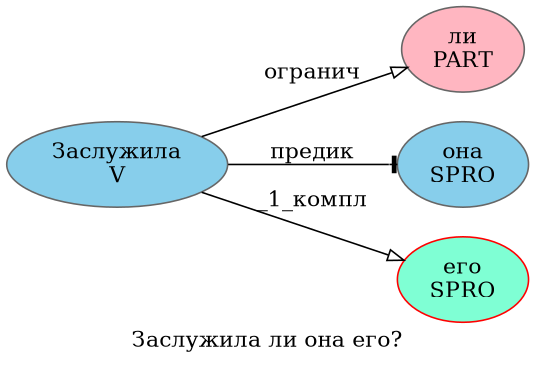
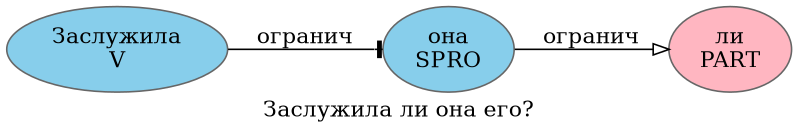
edge "Заслужила V" -> "ли PART": now "она SPRO" -> "ли PART"
edge "Заслужила V" -> "она SPRO": label "предик" -> "огранич"
node "его SPRO": removed
